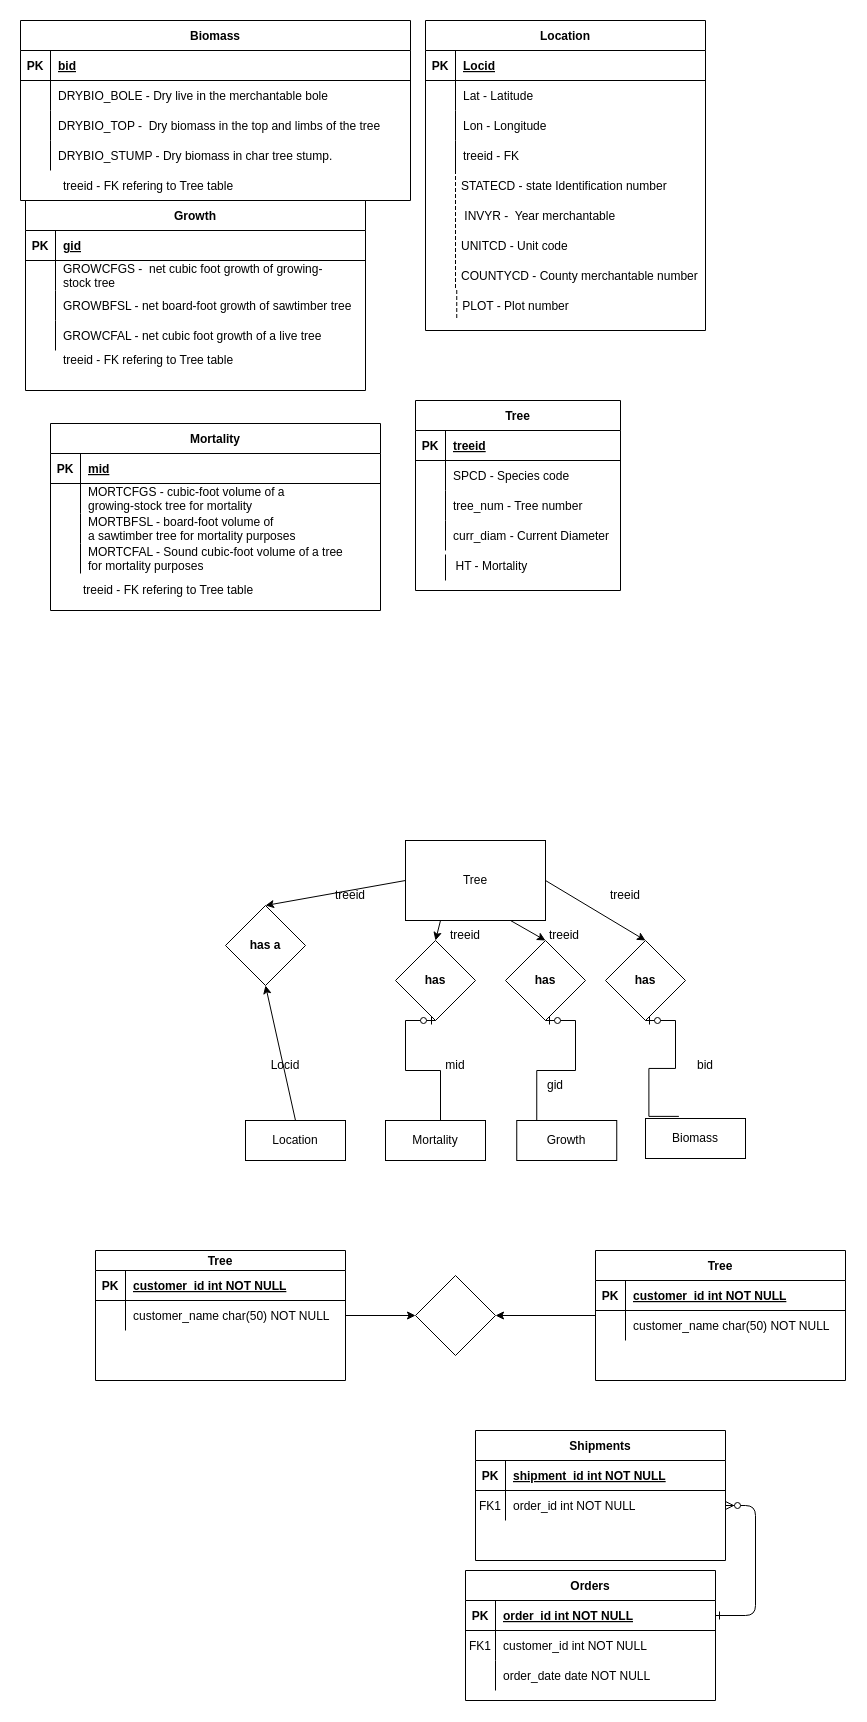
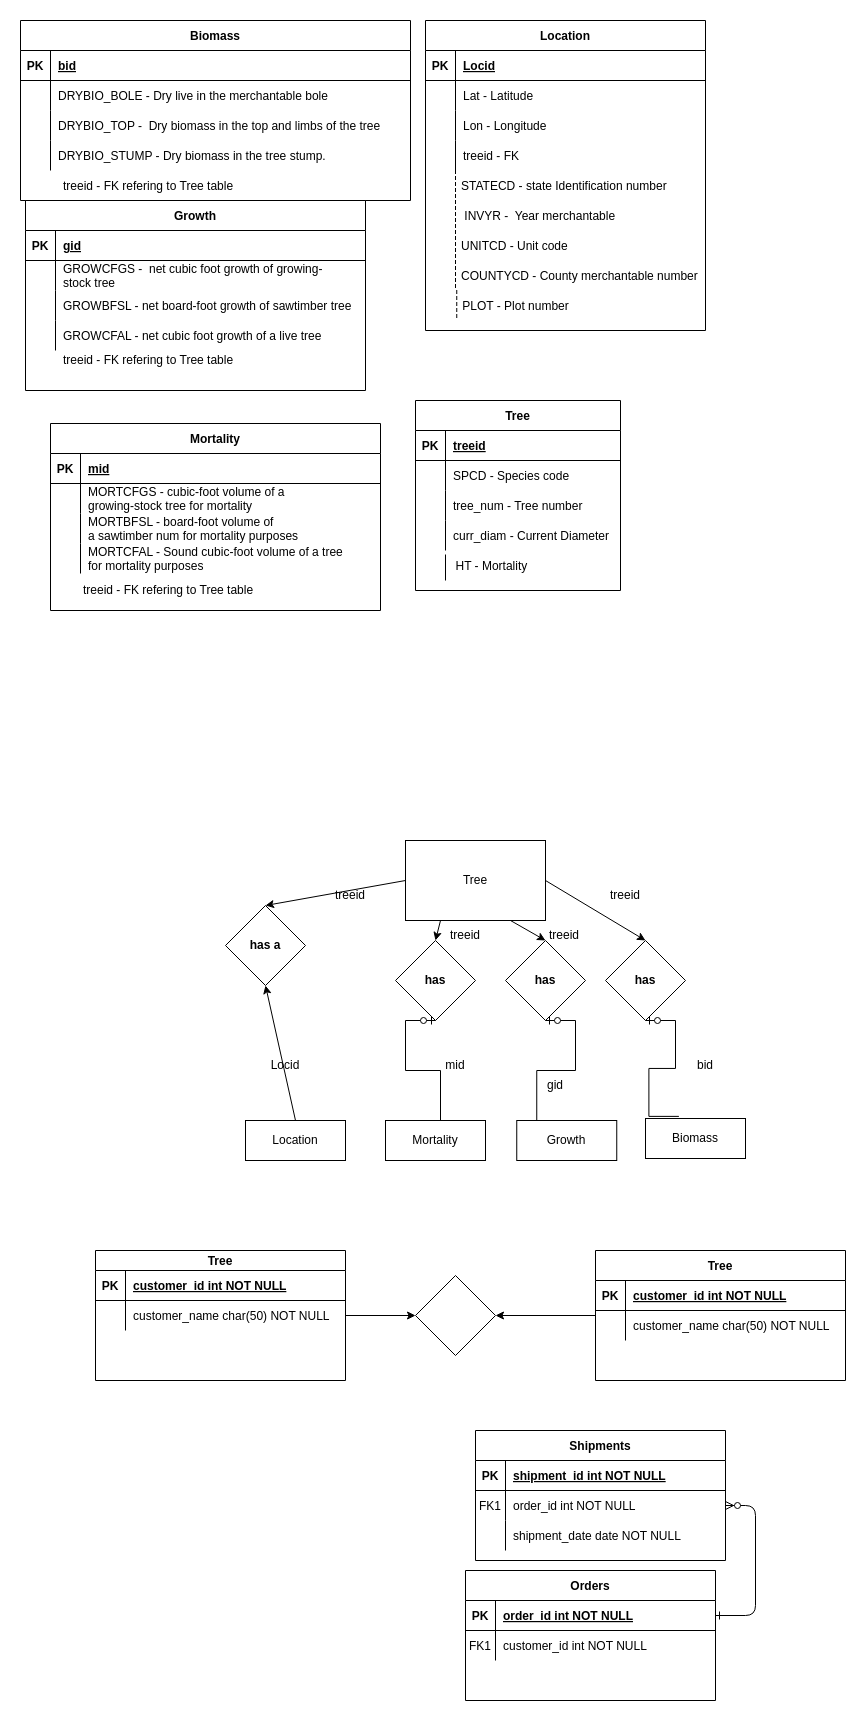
node "DRYBIO_STUMP - Dry biomass in char tree stump.": label "DRYBIO_STUMP - Dry biomass in char tree stump." -> "DRYBIO_STUMP - Dry biomass in the tree stump."
node "MORTBFSL - board-foot volume of a sawtimber tree for mortality purposes": label "MORTBFSL - board-foot volume of a sawtimber tree for mortality purposes" -> "MORTBFSL - board-foot volume of a sawtimber num for mortality purposes"
node "shipment_date date NOT NULL": added
node "order_date date NOT NULL": removed
